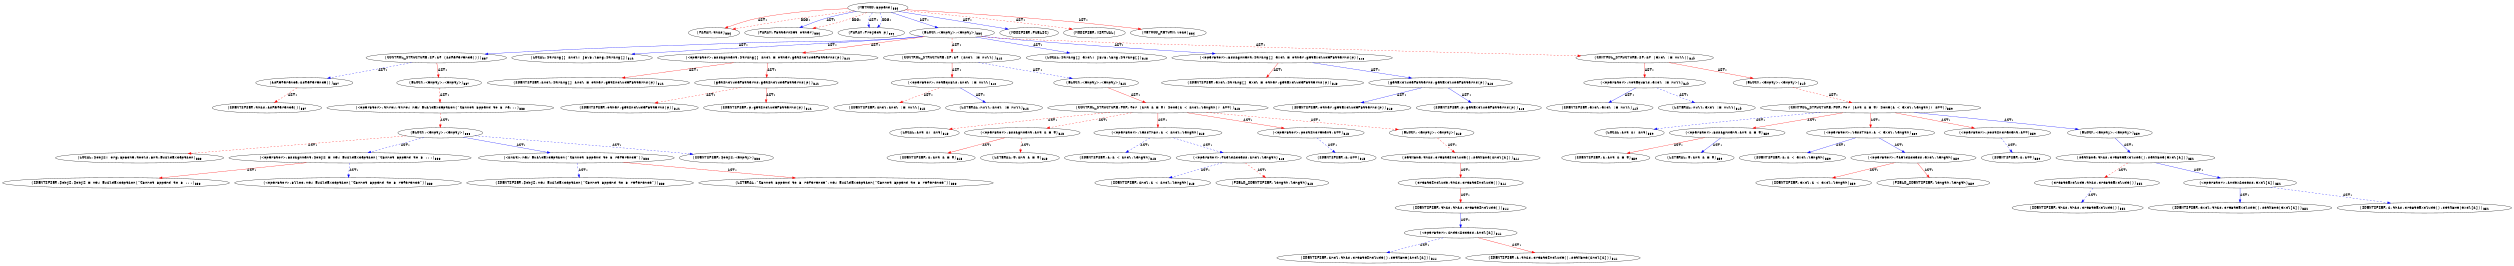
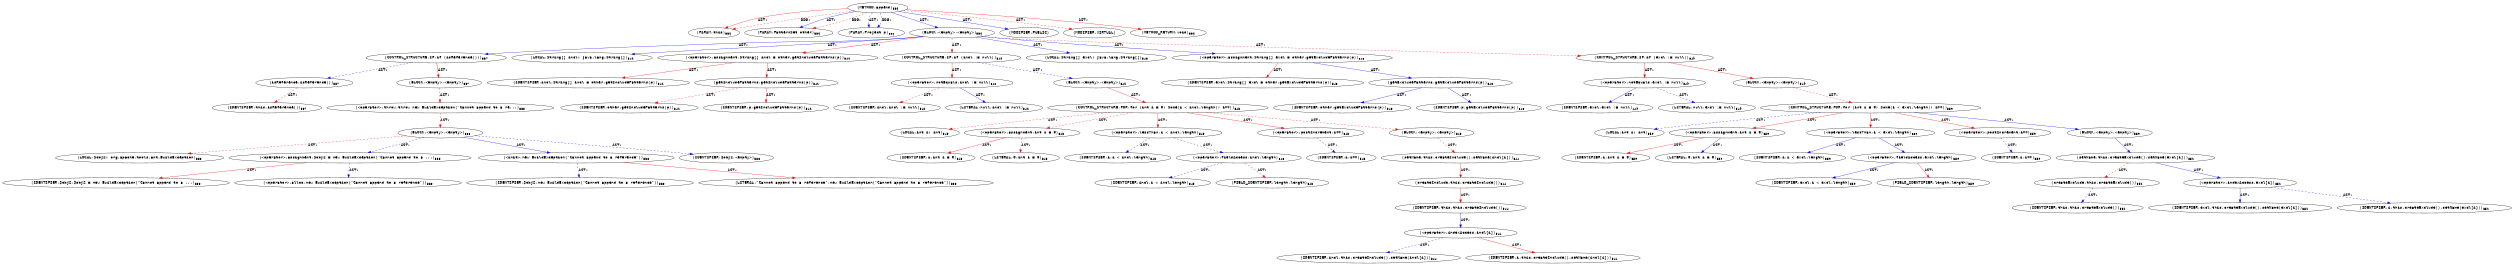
edge "(<operator>.fieldAccess,excl.length)" -> "(IDENTIFIER,excl,i < excl.length)": color red -> blue
